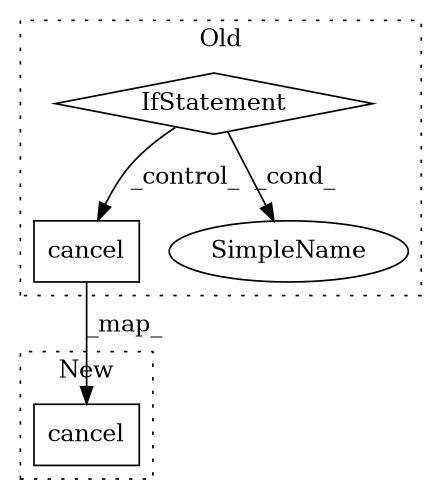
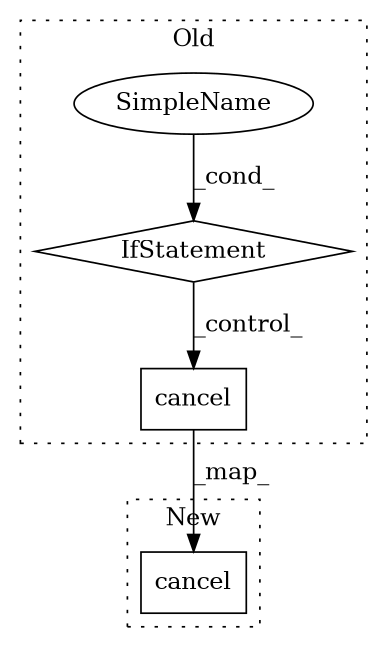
edge "IfStatement" -> "SimpleName": reversed
